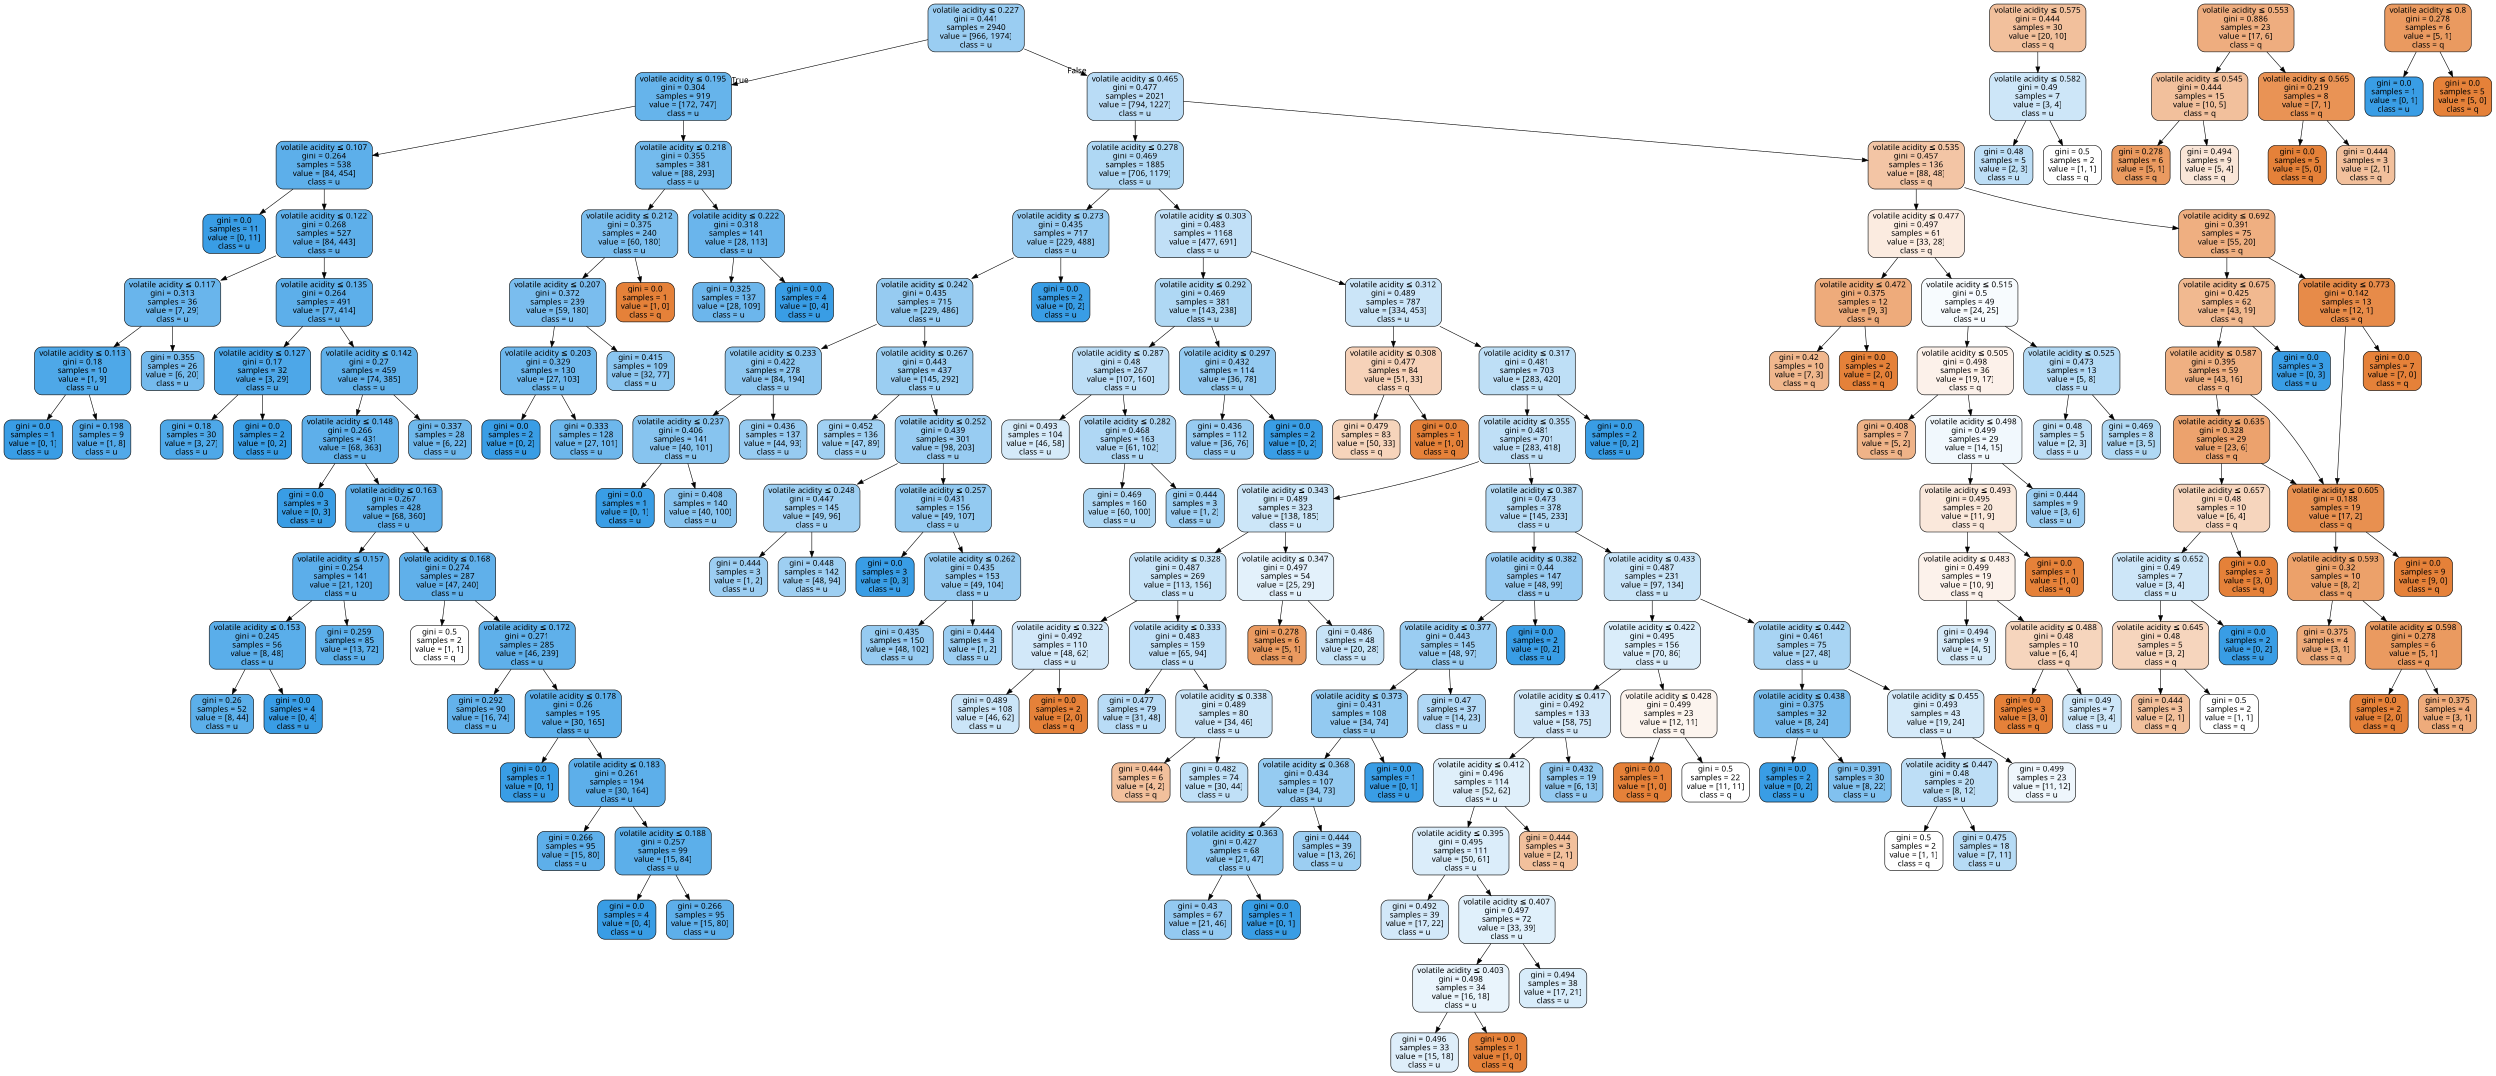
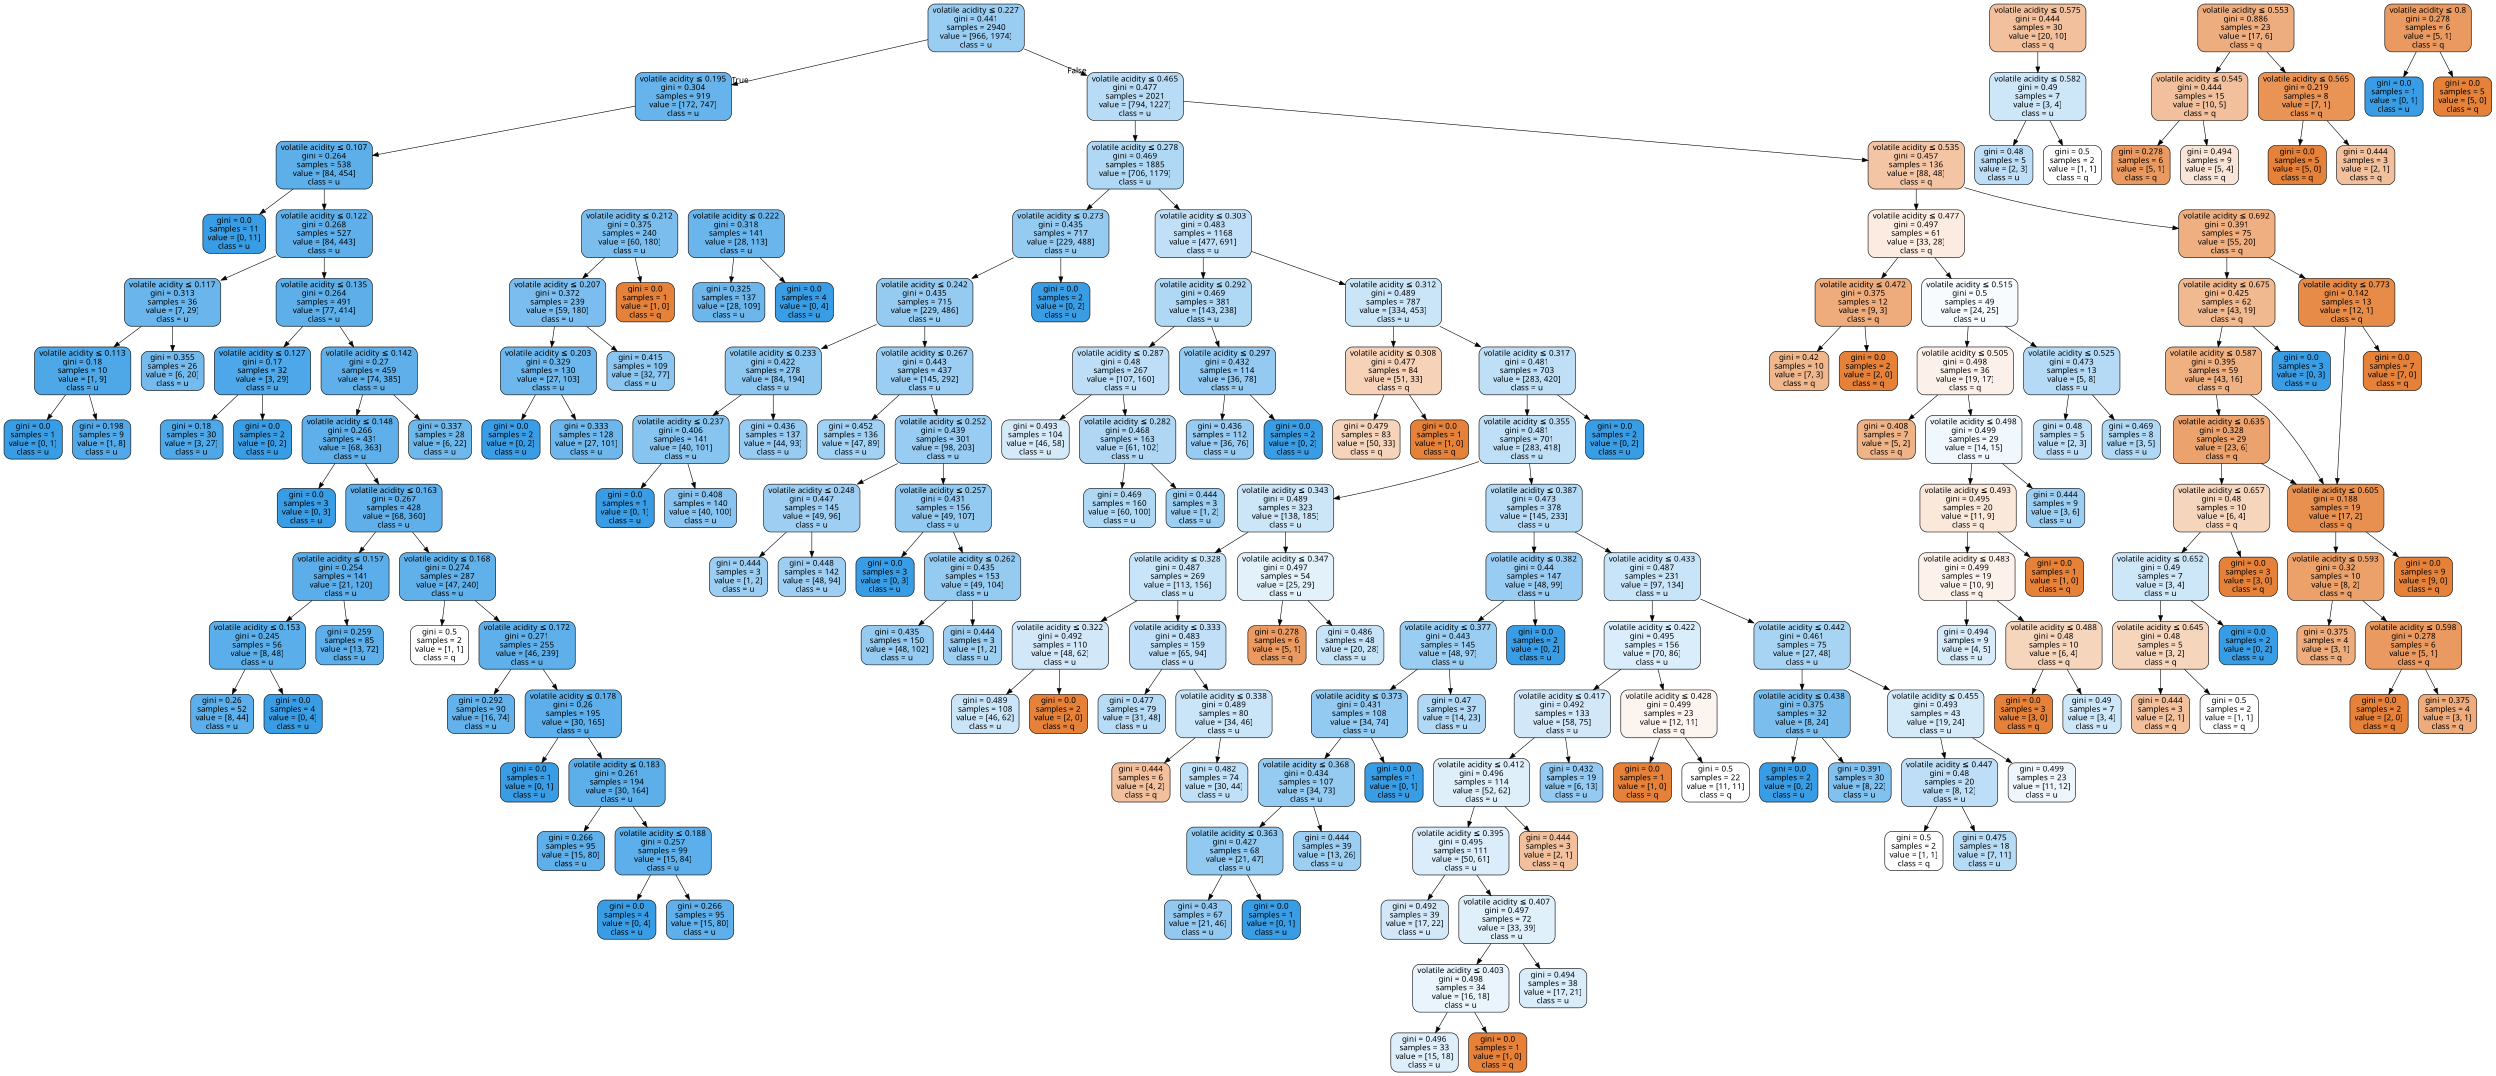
node "volatile acidity ≤ 0.218": removed
node "volatile acidity ≤ 0.172": text "samples = 285" -> "samples = 255"
